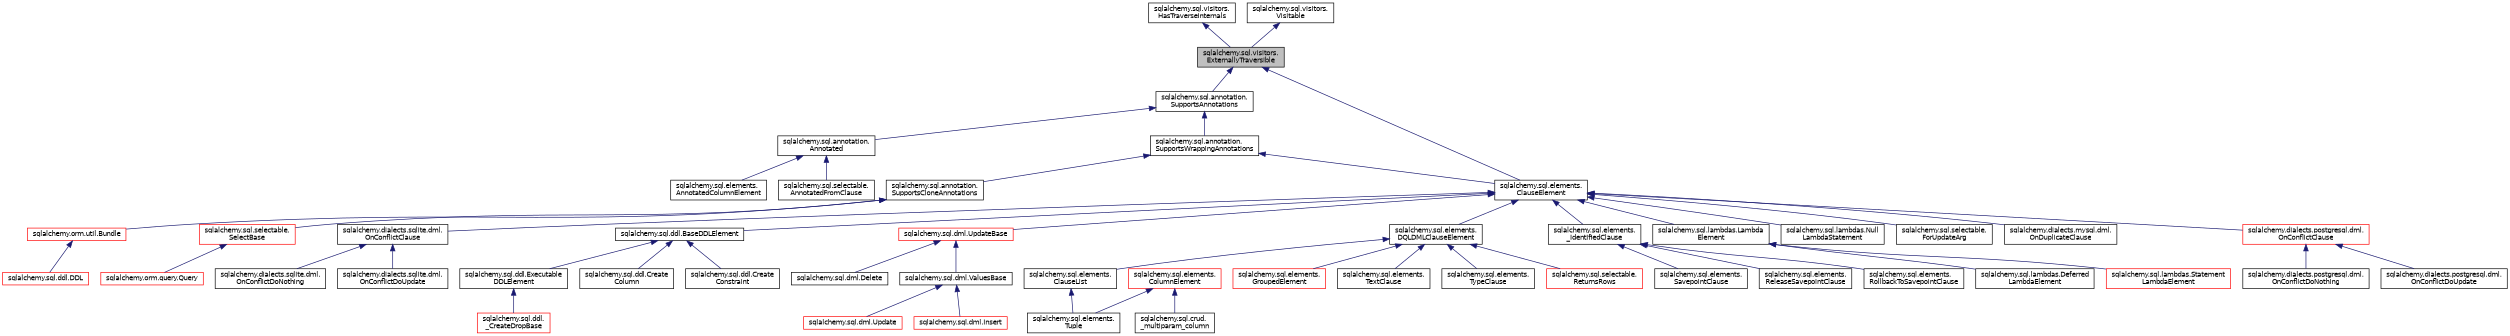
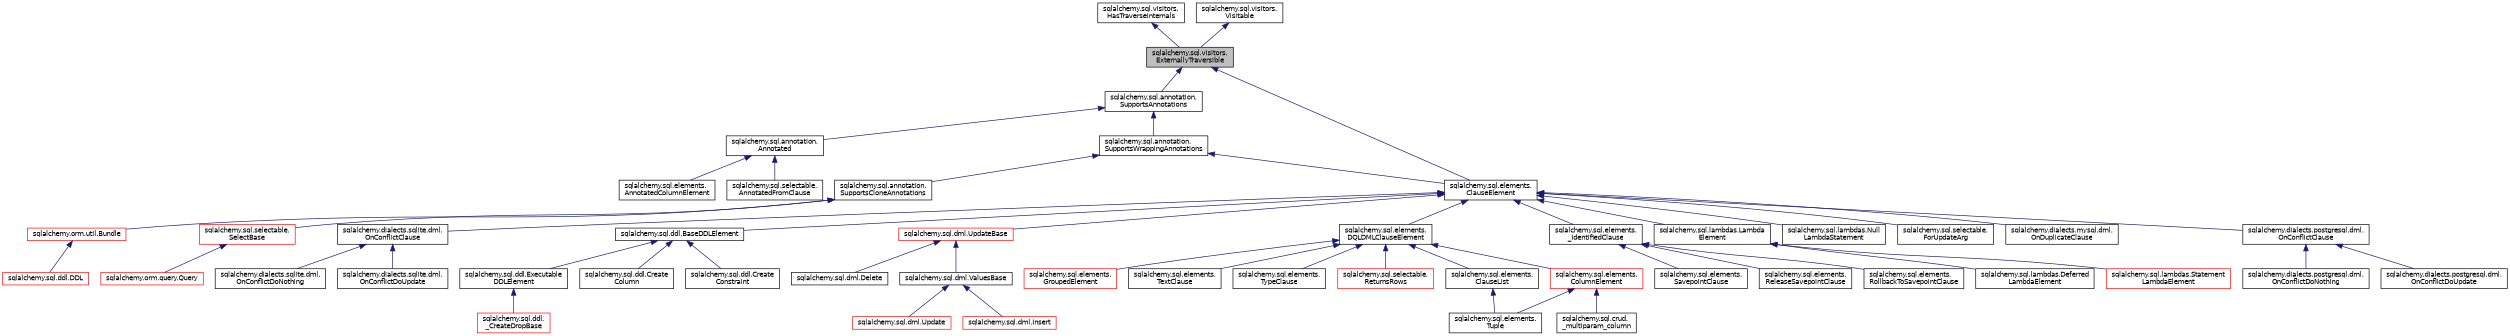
node "sqlalchemy.dialects.postgresql.dml. OnConflictClause": color red -> black
edge "sqlalchemy.sql.elements. ColumnElement" -> "sqlalchemy.sql.elements. DQLDMLClauseElement": added
